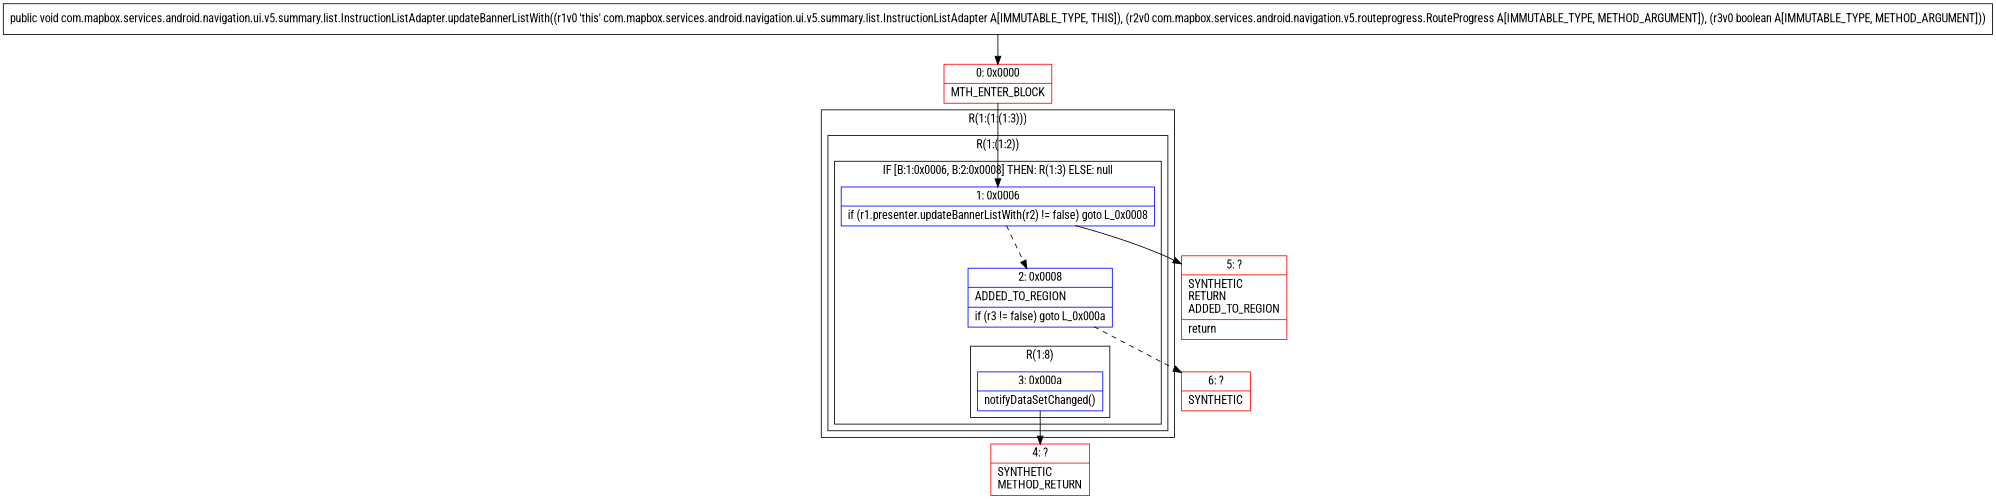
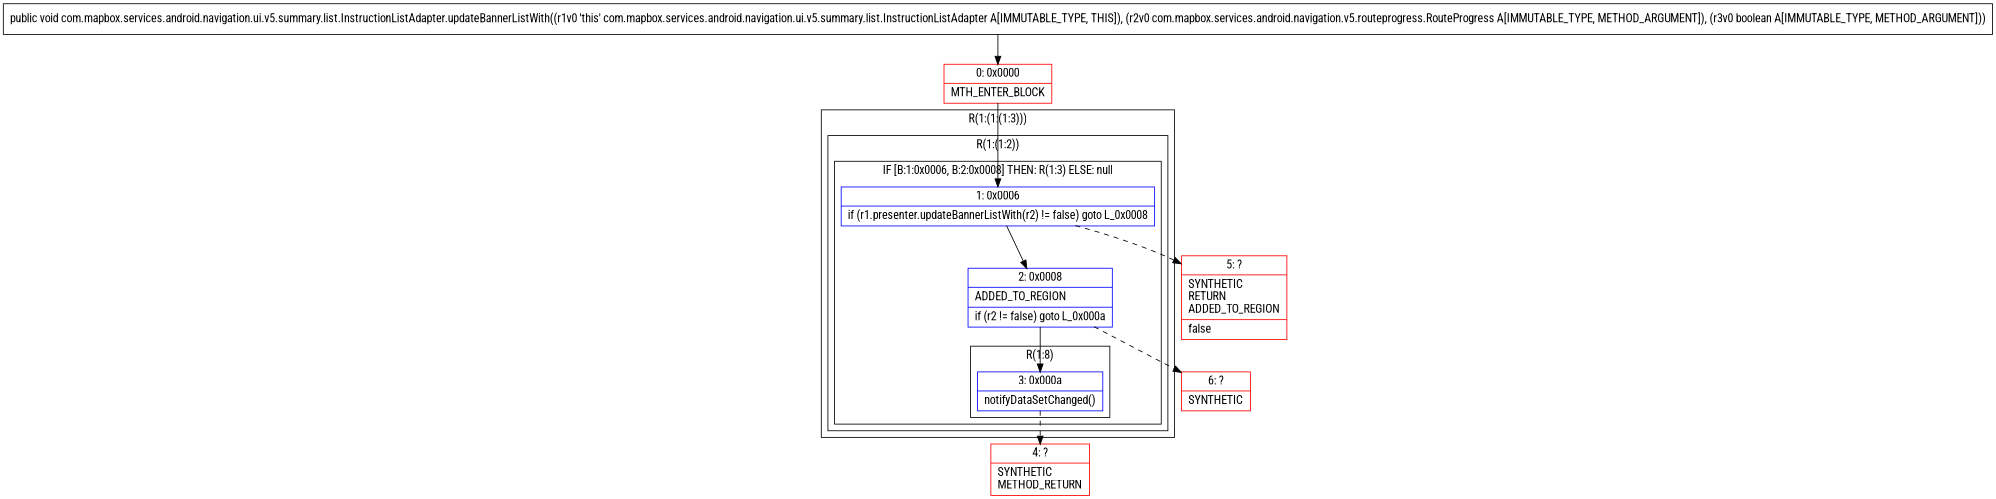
edge "1: 0x0006" -> "5: ?": style solid -> dashed
edge "1: 0x0006" -> "2: 0x0008": style dashed -> solid
node "2: 0x0008": text "if (r3 != false) goto L_0x000a" -> "if (r2 != false) goto L_0x000a"
node "5: ?": text "return" -> "false"
edge "2: 0x0008" -> "3: 0x000a": added
edge "3: 0x000a" -> "4: ?": style solid -> dashed
